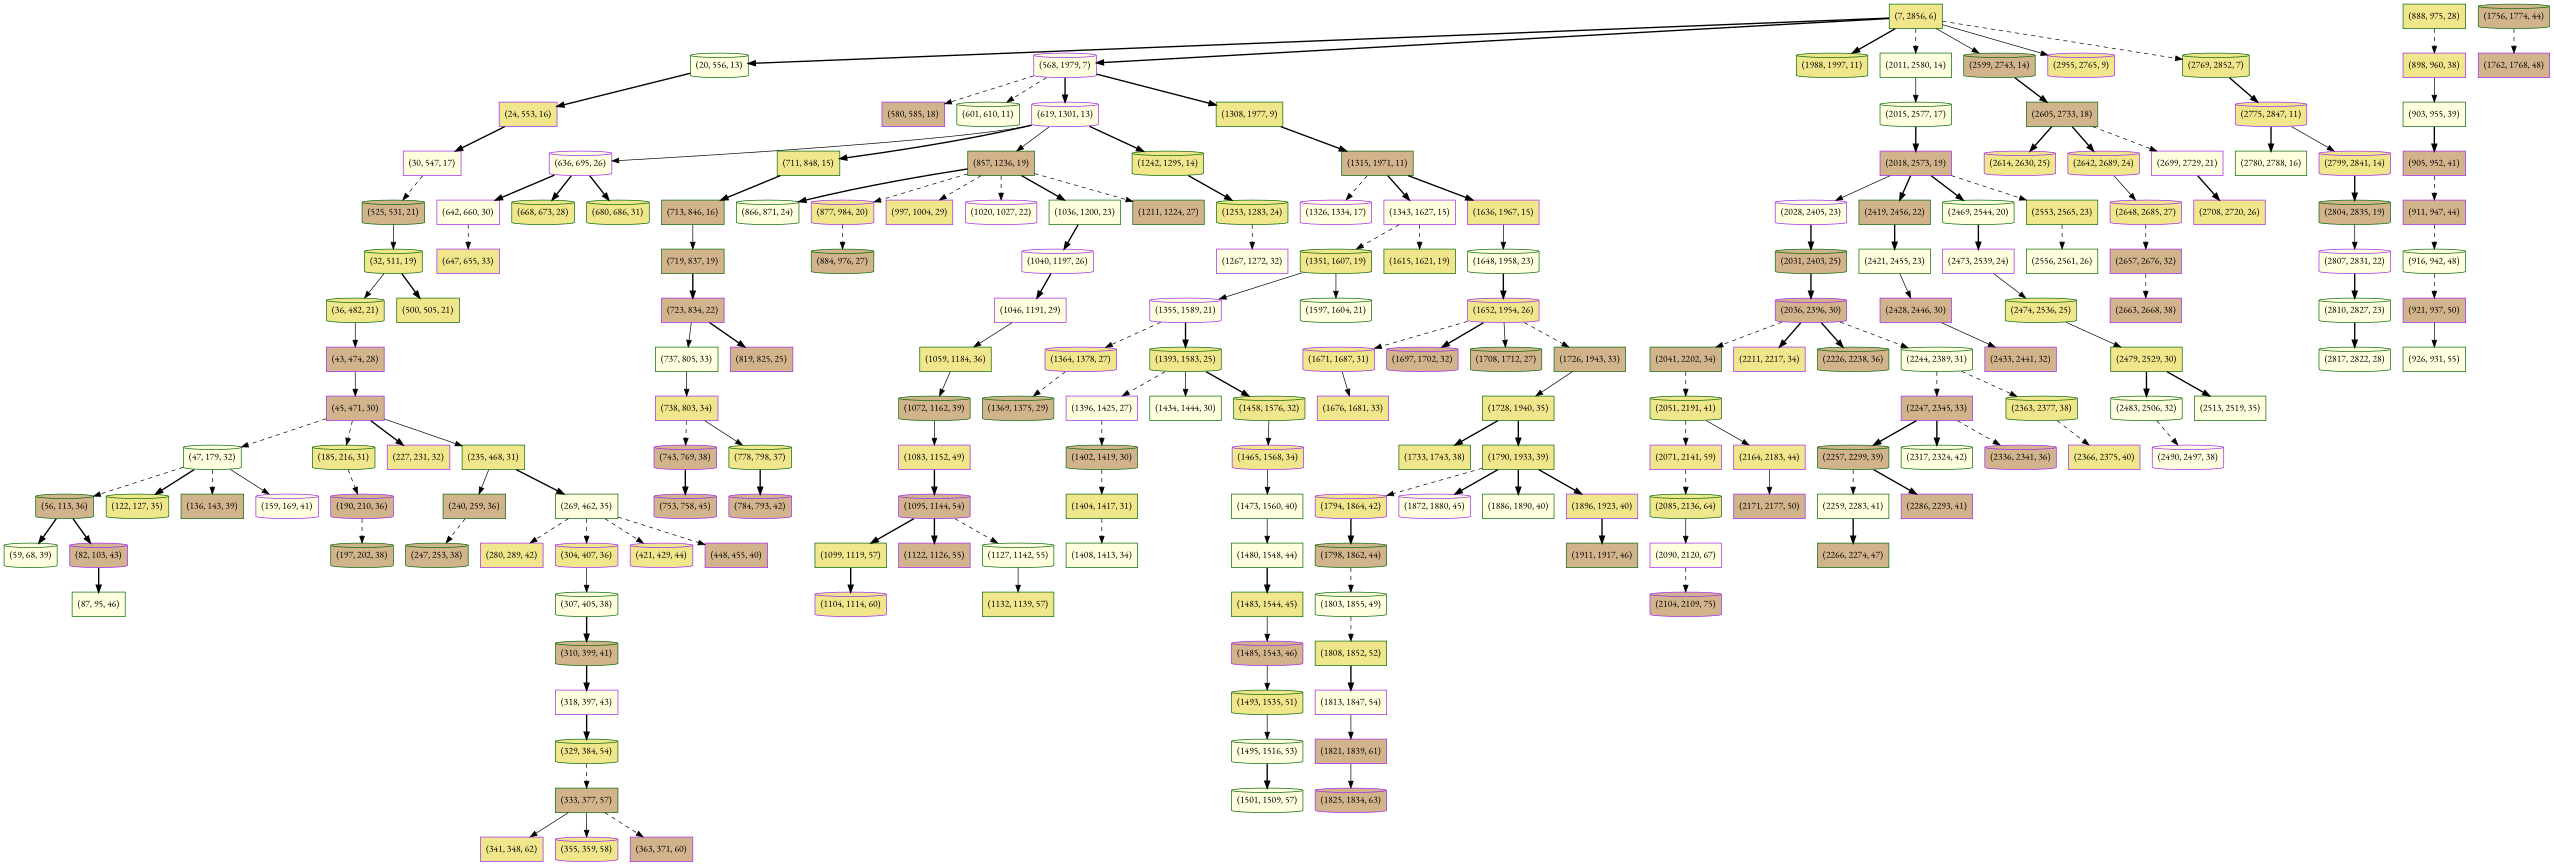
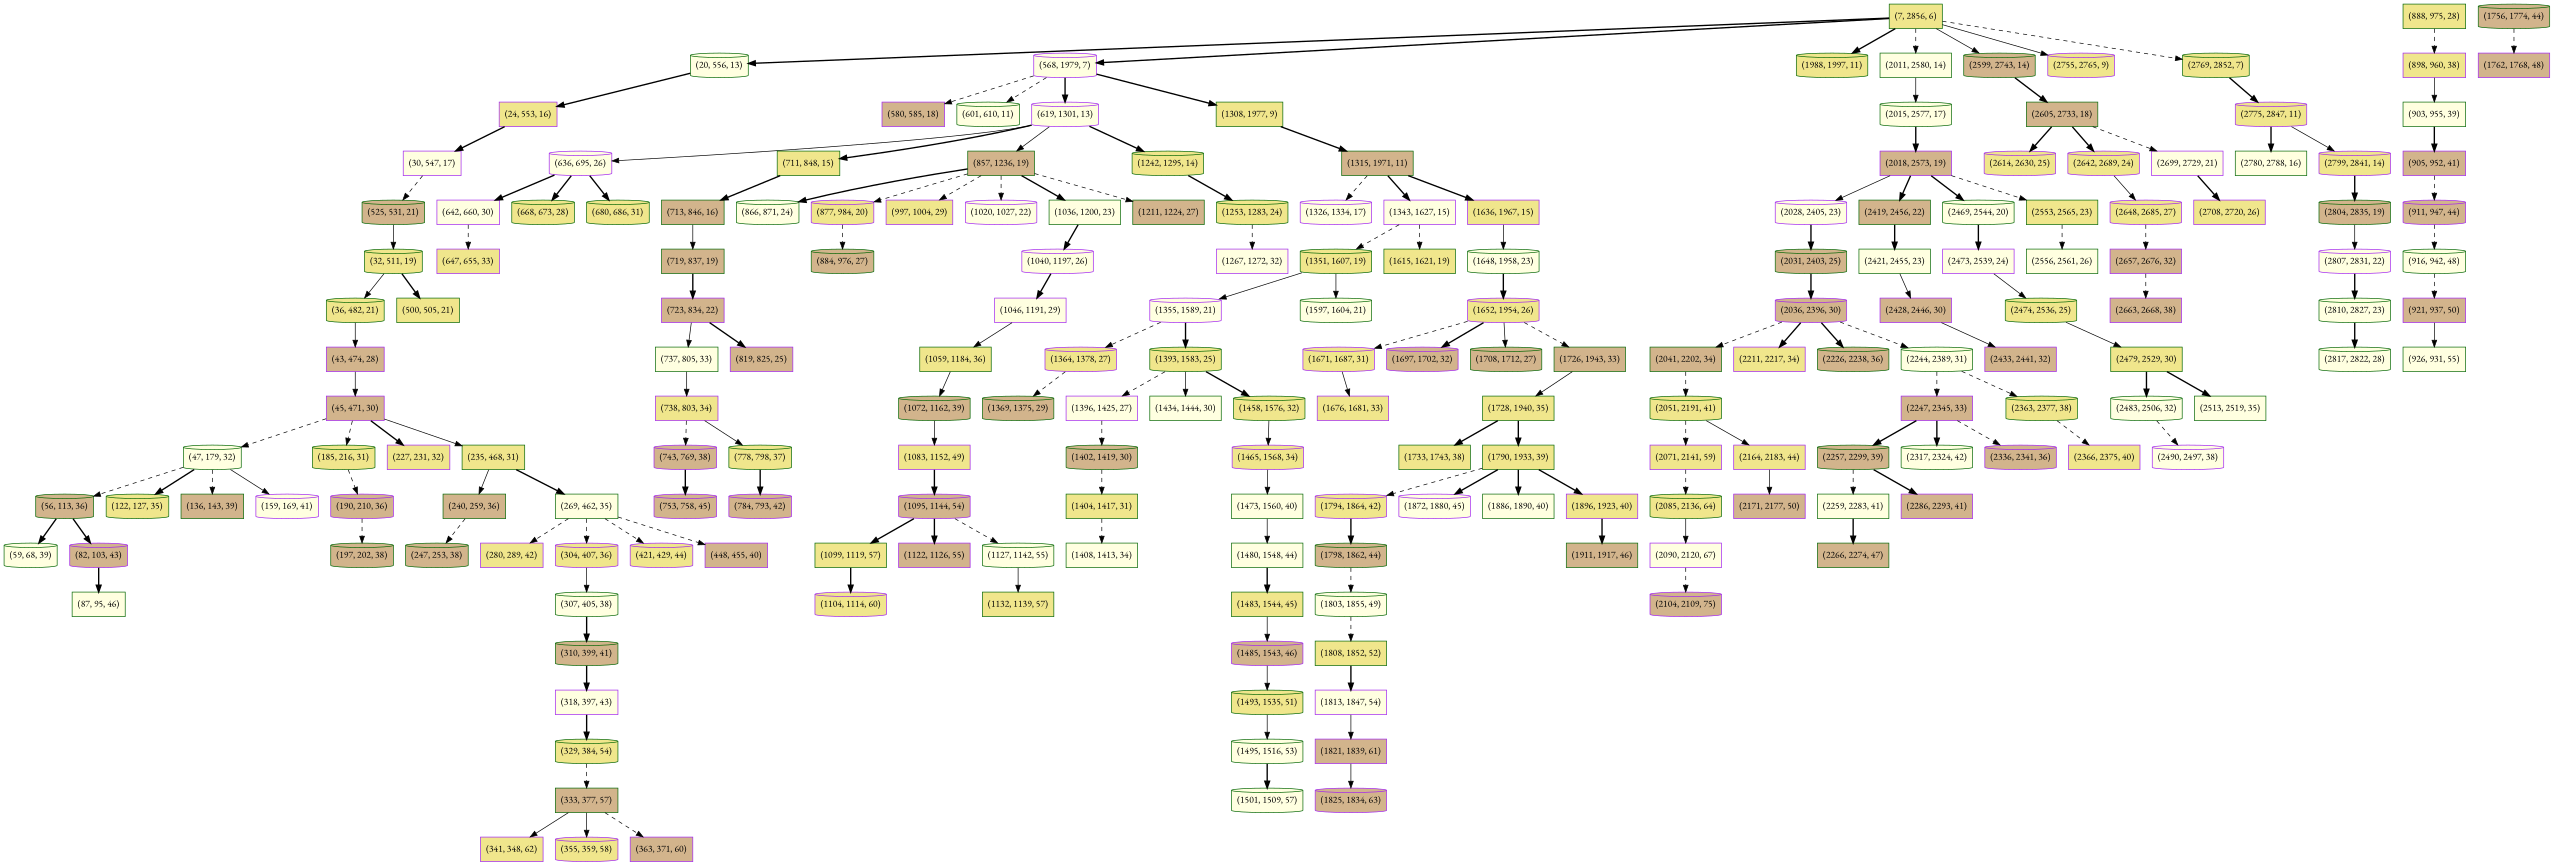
node "(2955, 2765, 9)": label "(2955, 2765, 9)" -> "(2755, 2765, 9)"
node "(911, 947, 44)": shape box -> cylinder
